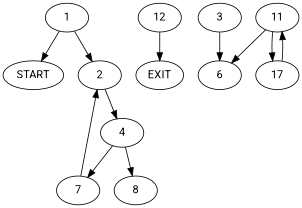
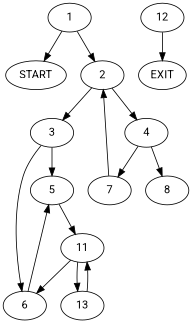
node "17": label "17" -> "13"
edge "2" -> "3": added
node "5": added
